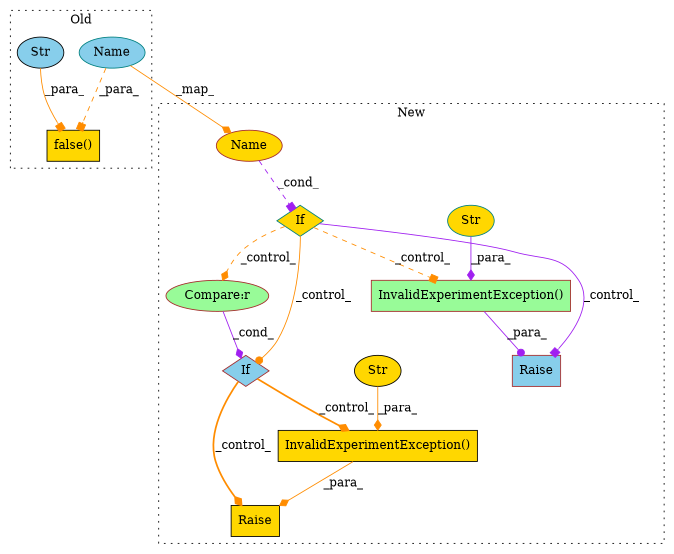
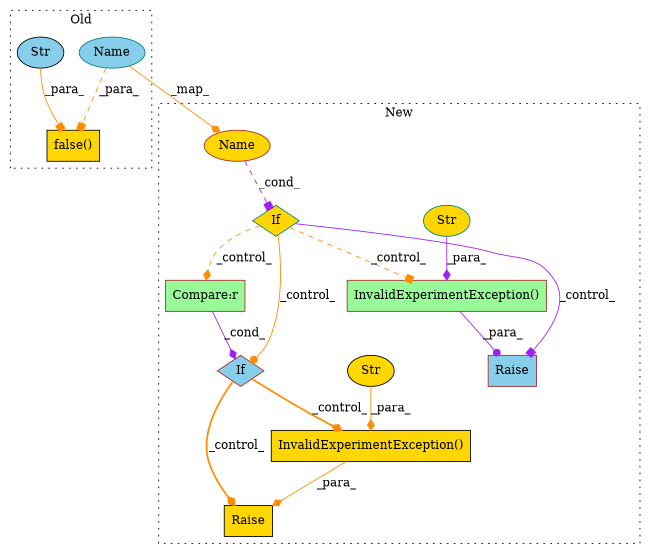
node "Compare:r": shape ellipse -> box
